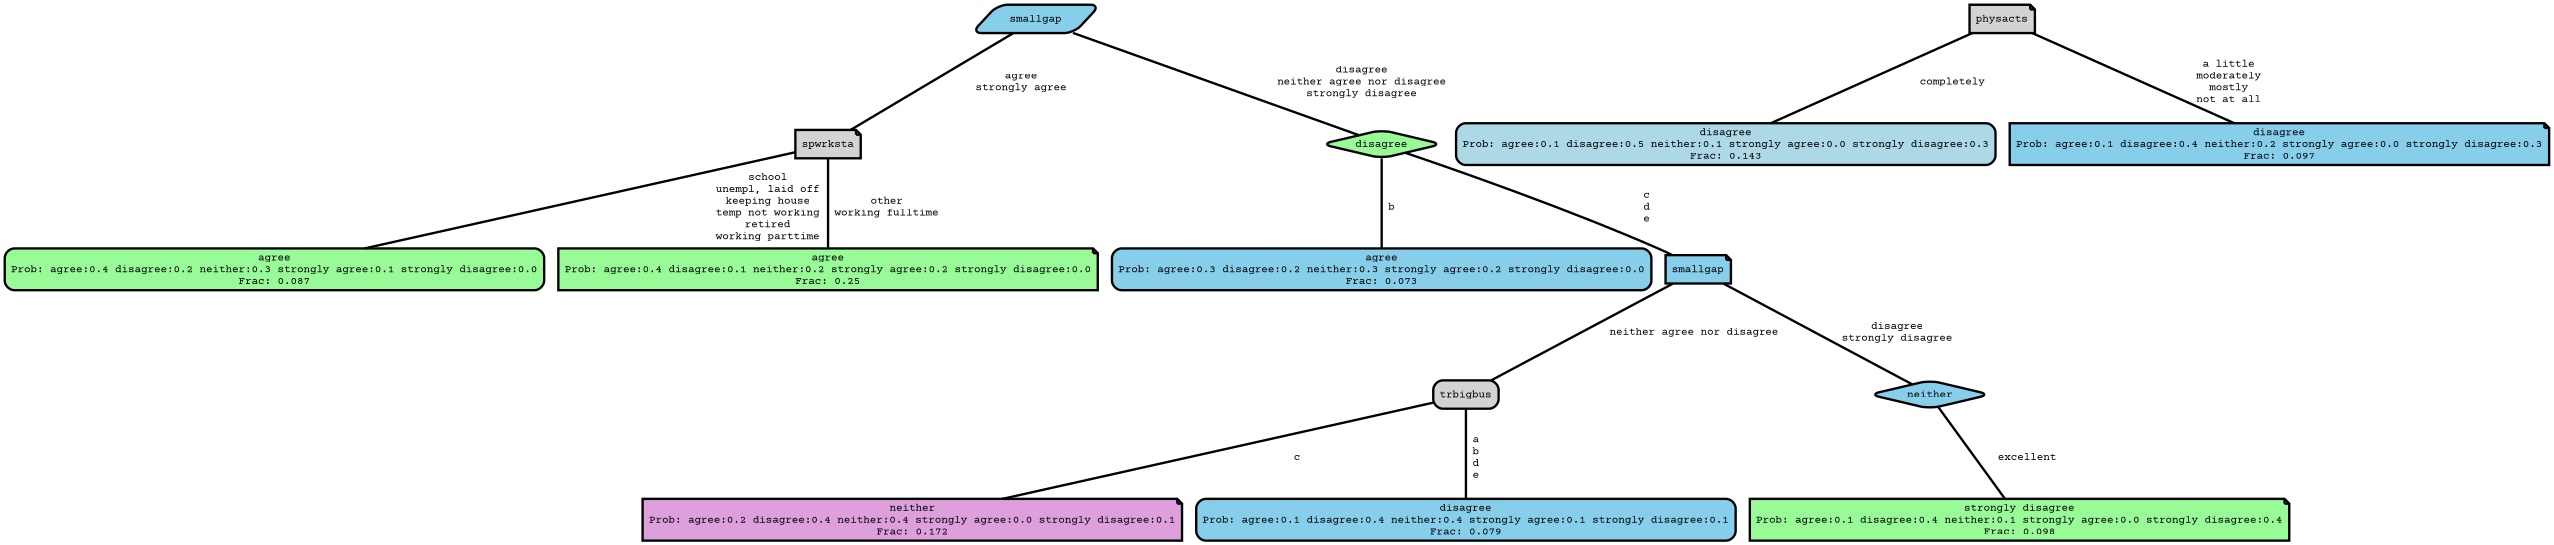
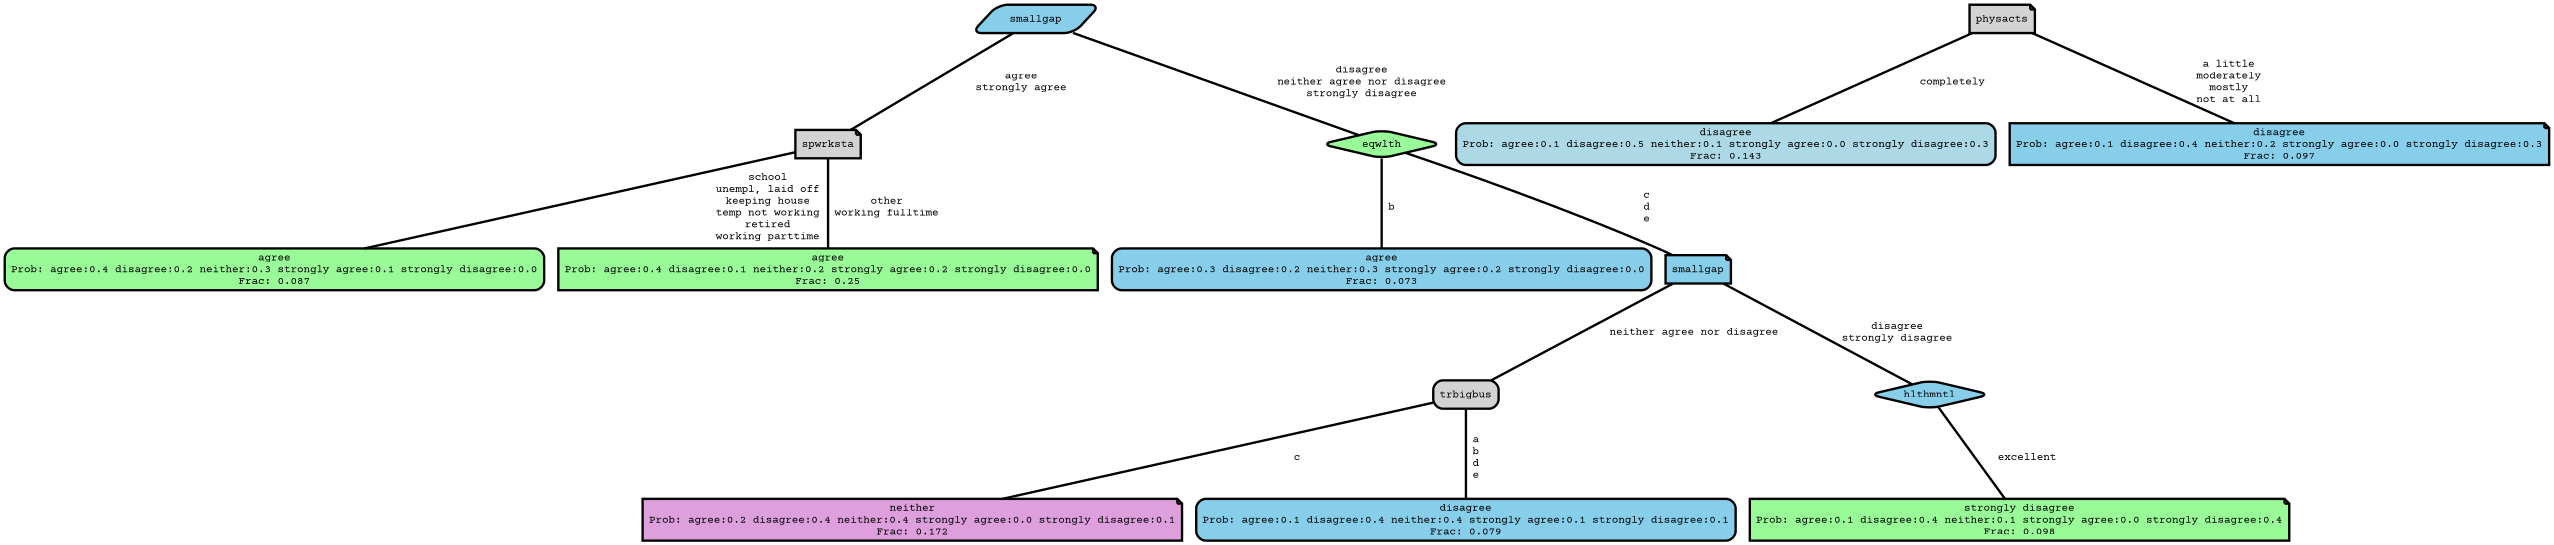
node "disagree": label "disagree" -> "eqwlth"
node "neither": label "neither" -> "hlthmntl"
